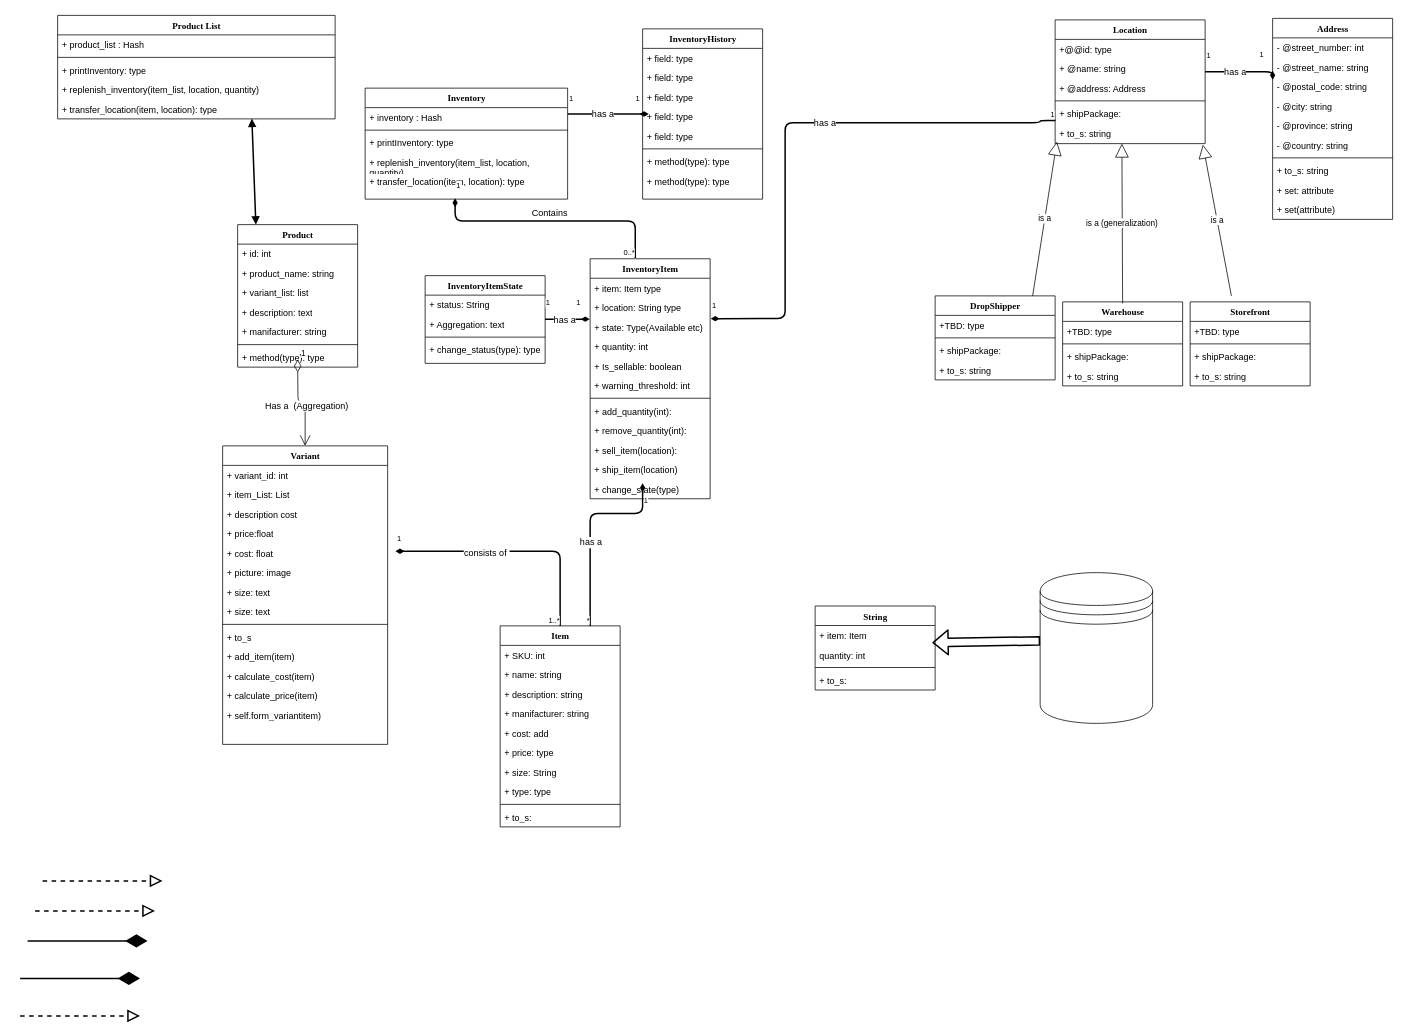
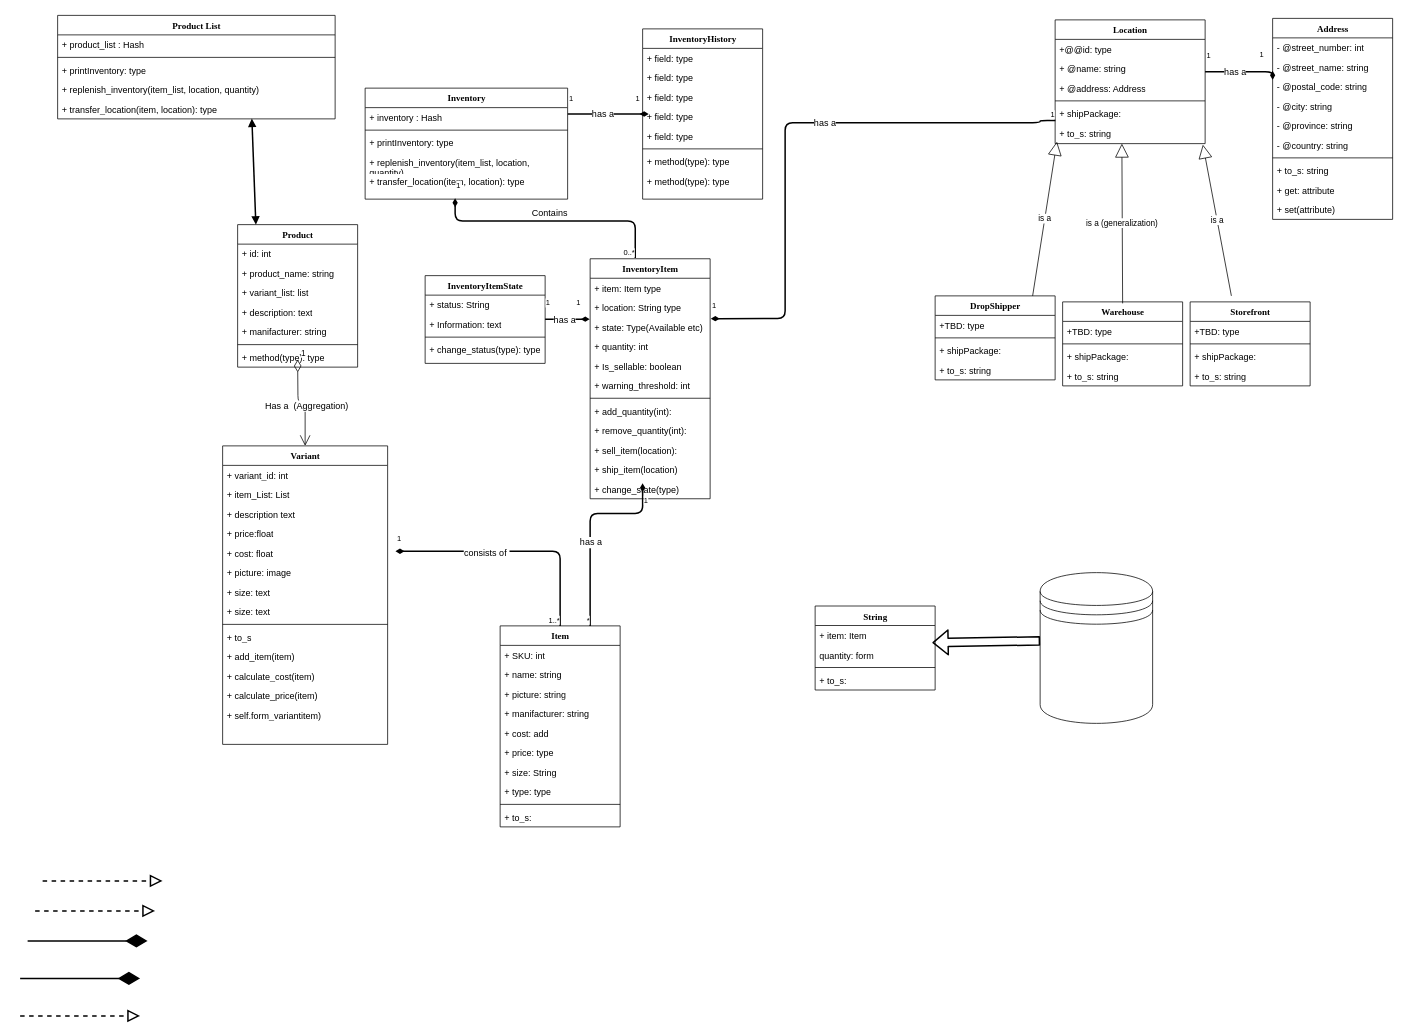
node "+ set: attribute": label "+ set: attribute" -> "+ get: attribute"
node "+ Aggregation: text": label "+ Aggregation: text" -> "+ Information: text"
node "+ description cost": label "+ description cost" -> "+ description text"
node "quantity: int": label "quantity: int" -> "quantity: form"
node "+ description: string": label "+ description: string" -> "+ picture: string"
